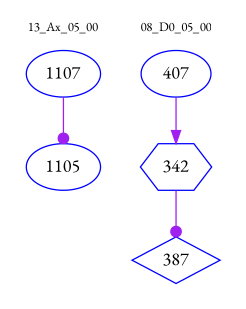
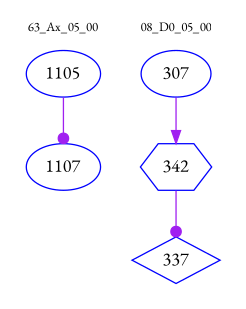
cluster "13_Ax_05_00": label "13_Ax_05_00" -> "63_Ax_05_00"
node "407": label "407" -> "307"
edge "1107" -> "1105": reversed
node "387": label "387" -> "337"
